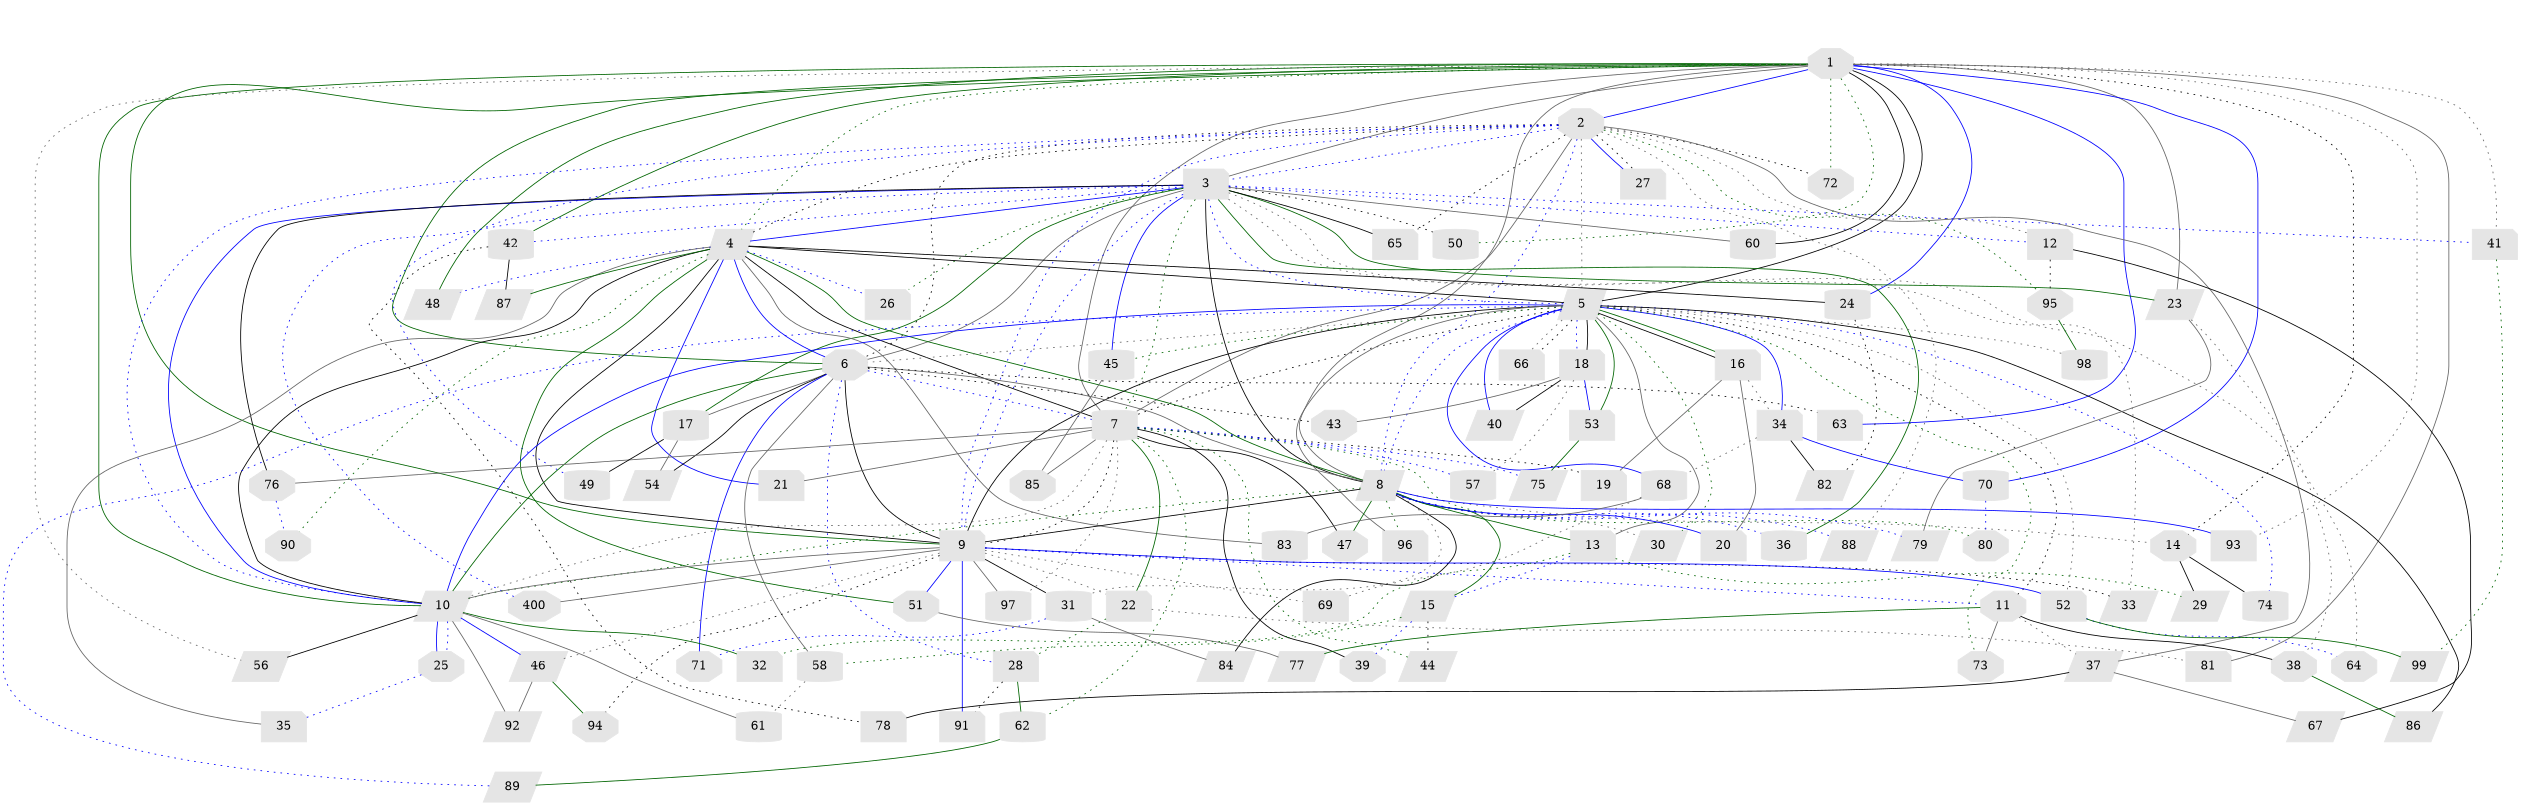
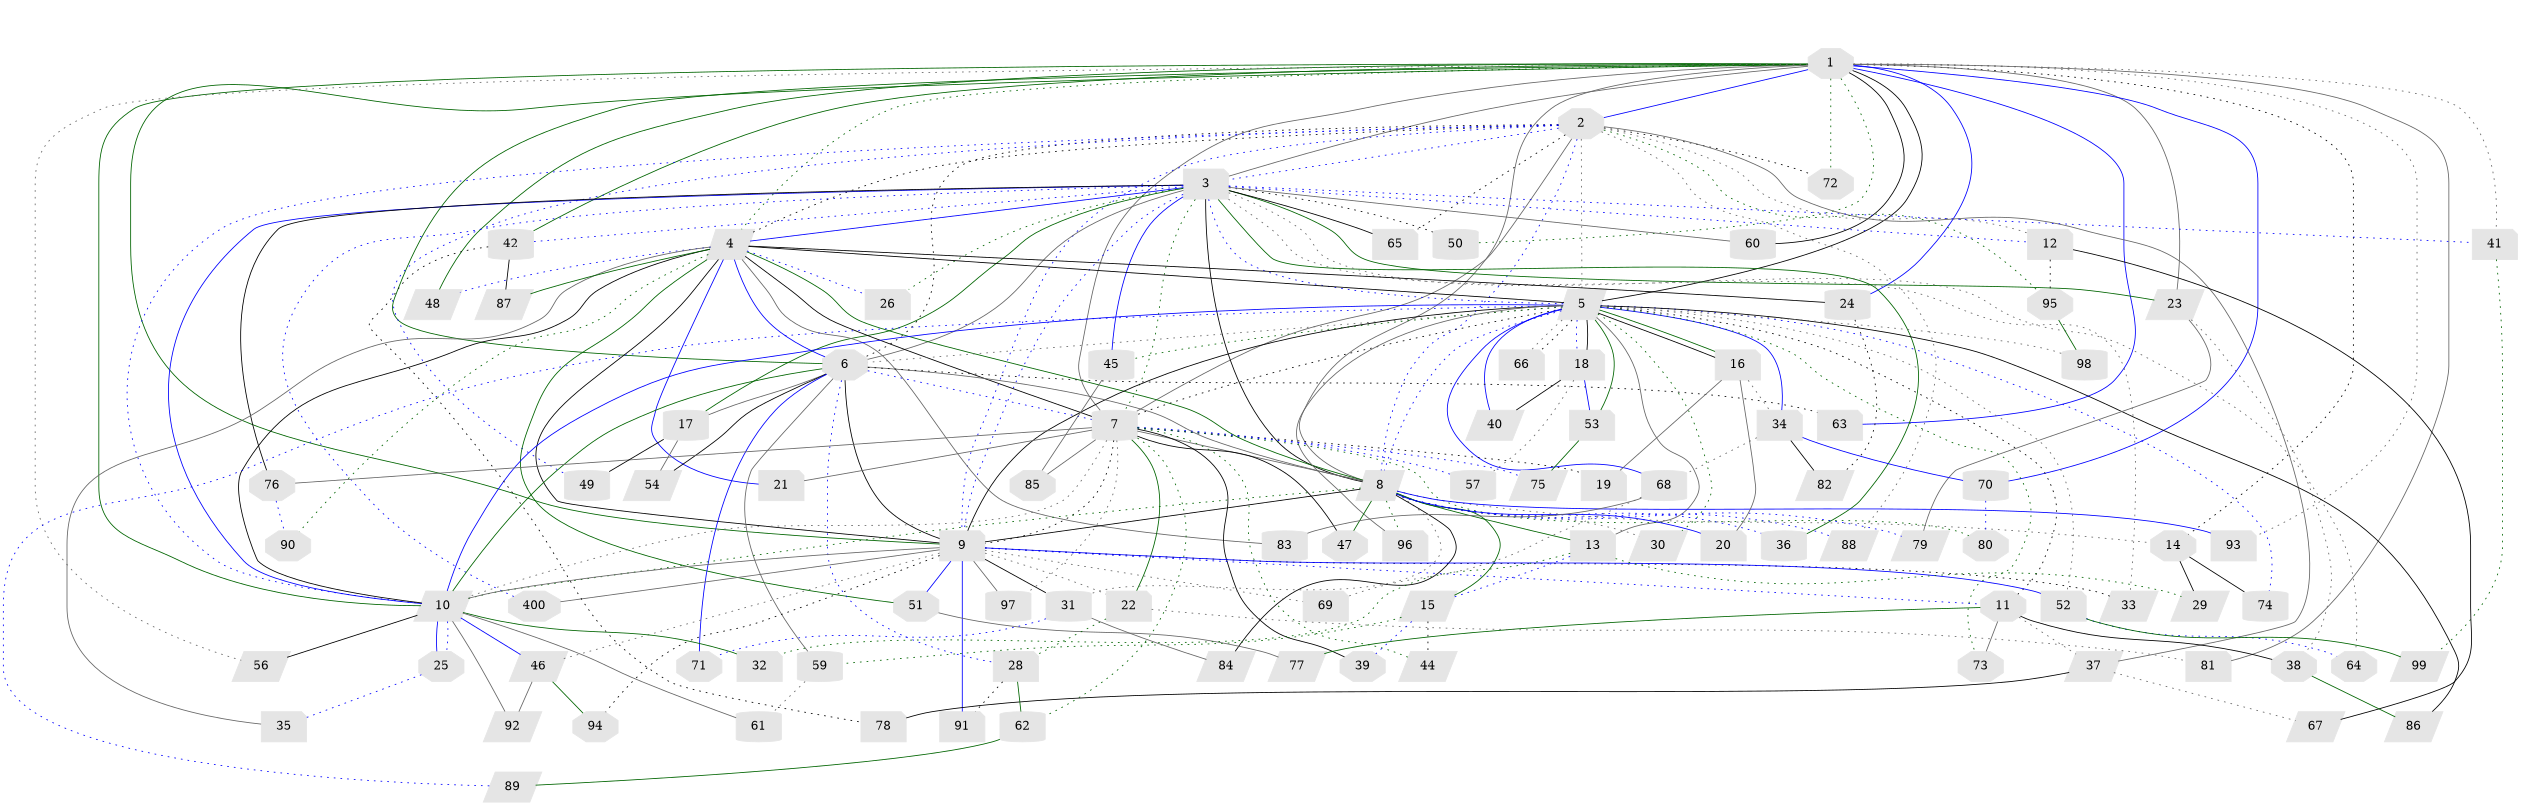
node "27": removed
node "43": removed
edge "7" -- "8": added
node "58": label "58" -> "59"
edge "37" -- "67": style solid -> dotted
